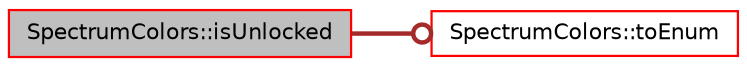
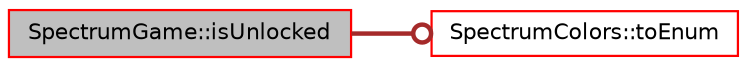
node "SpectrumColors::isUnlocked": label "SpectrumColors::isUnlocked" -> "SpectrumGame::isUnlocked"
